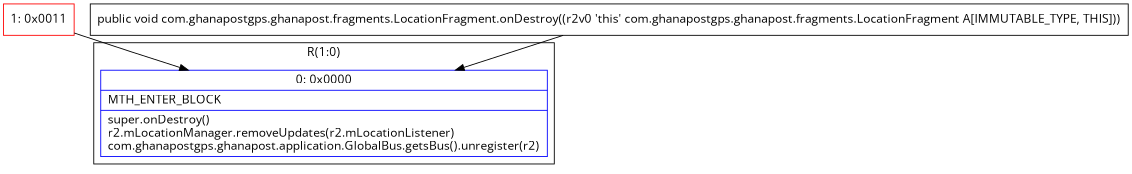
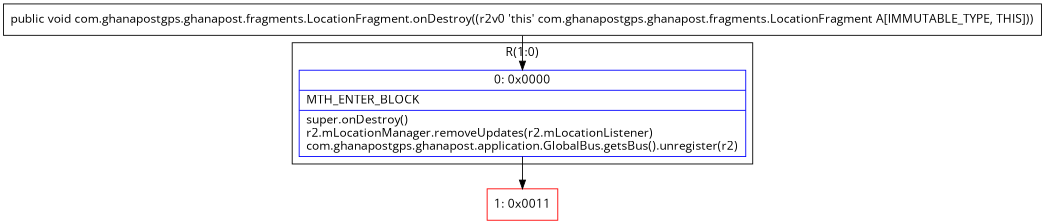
edge "1: 0x0011" -> "0: 0x0000": reversed
